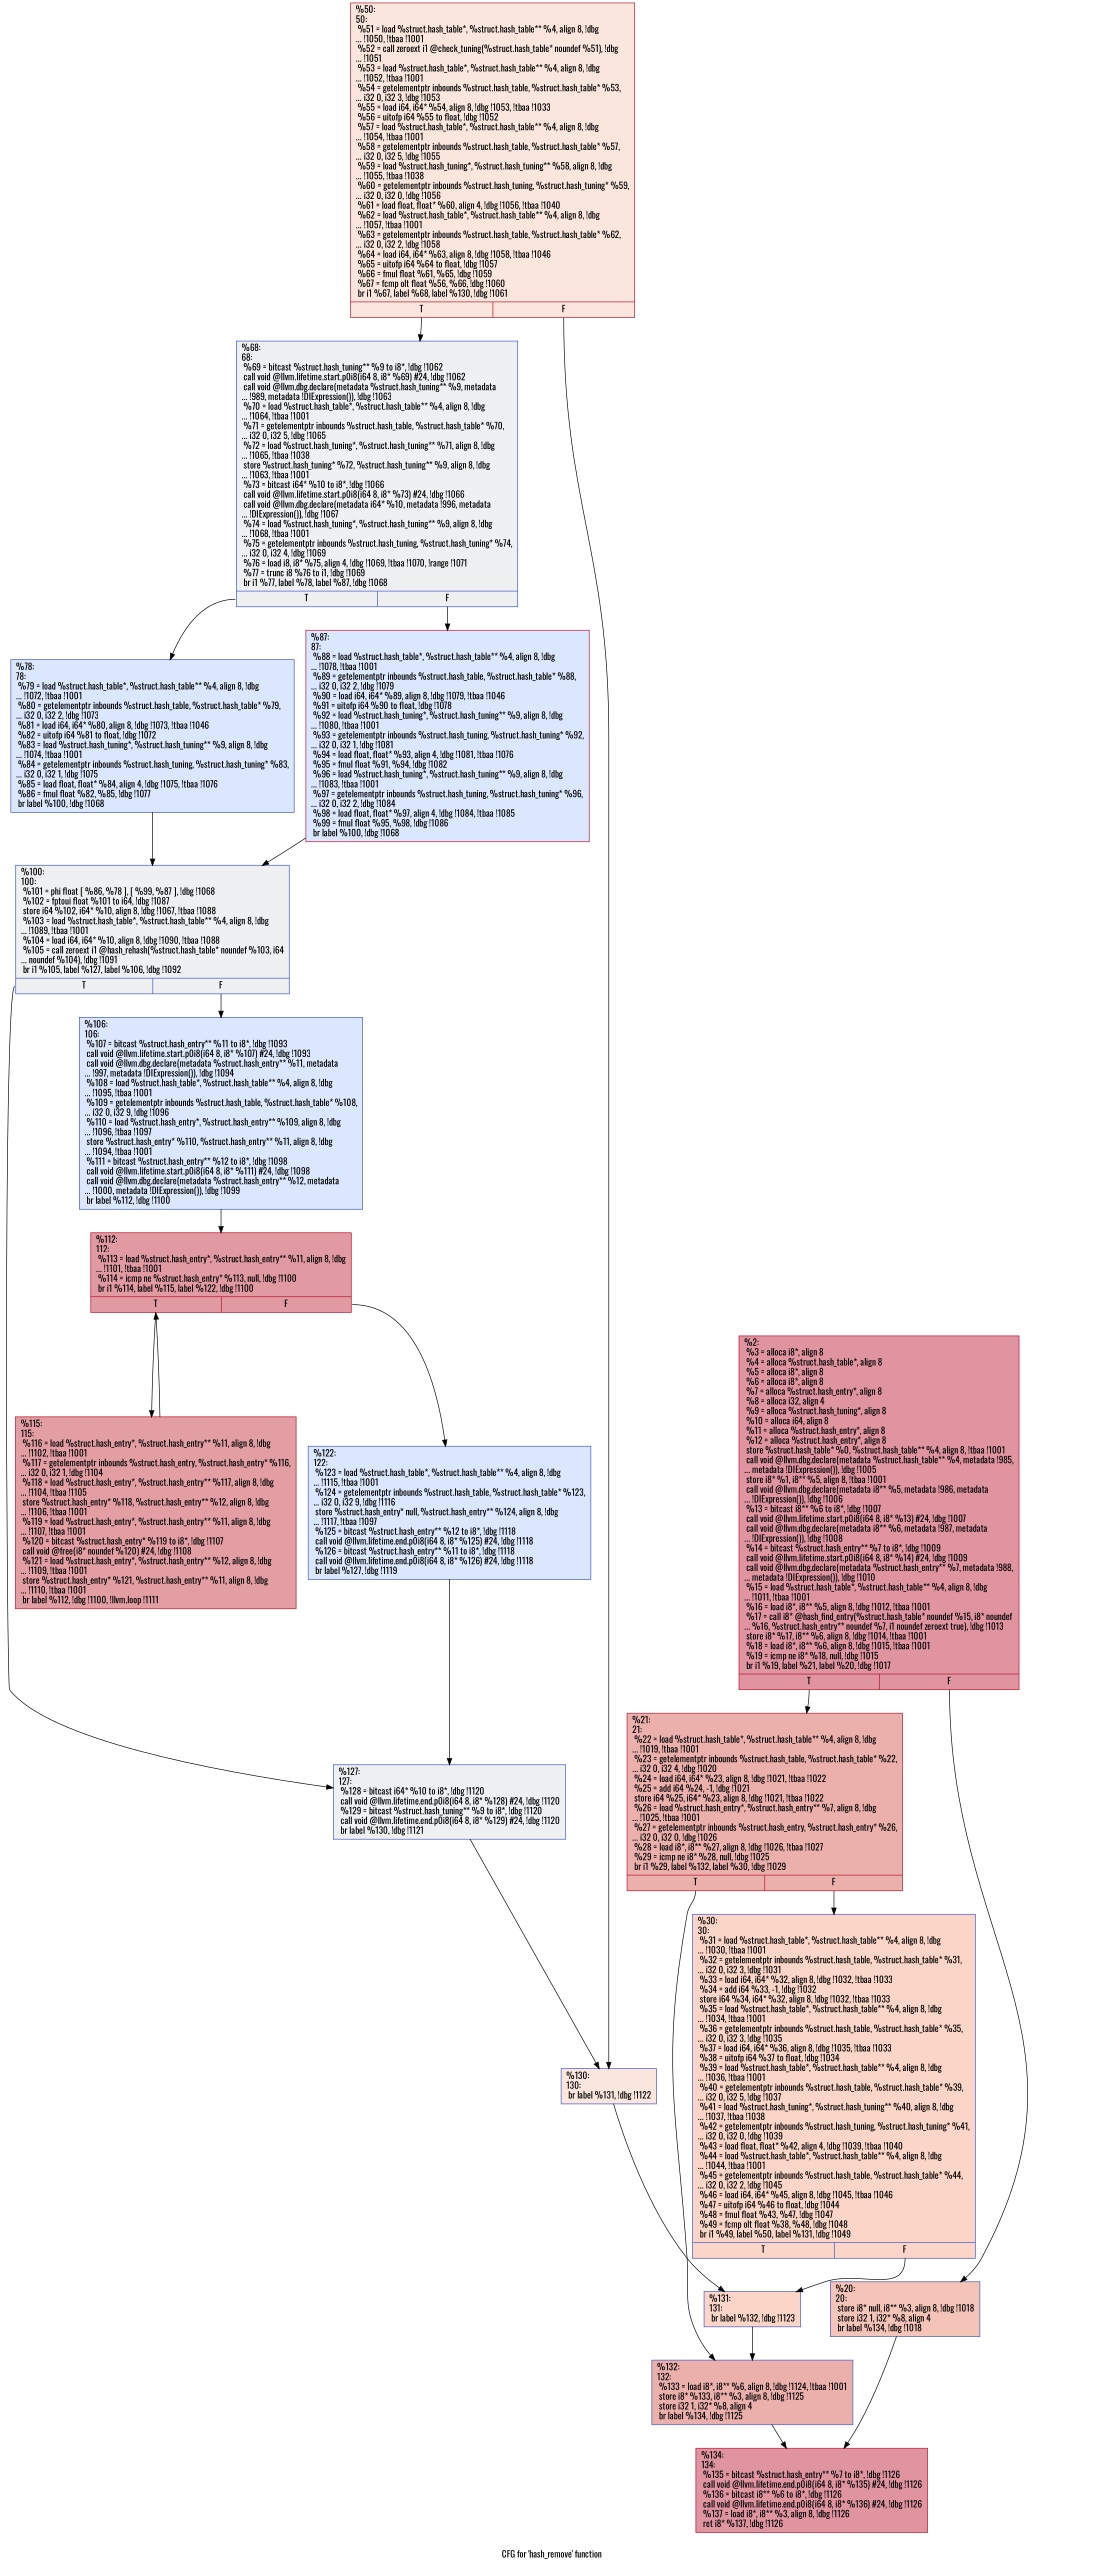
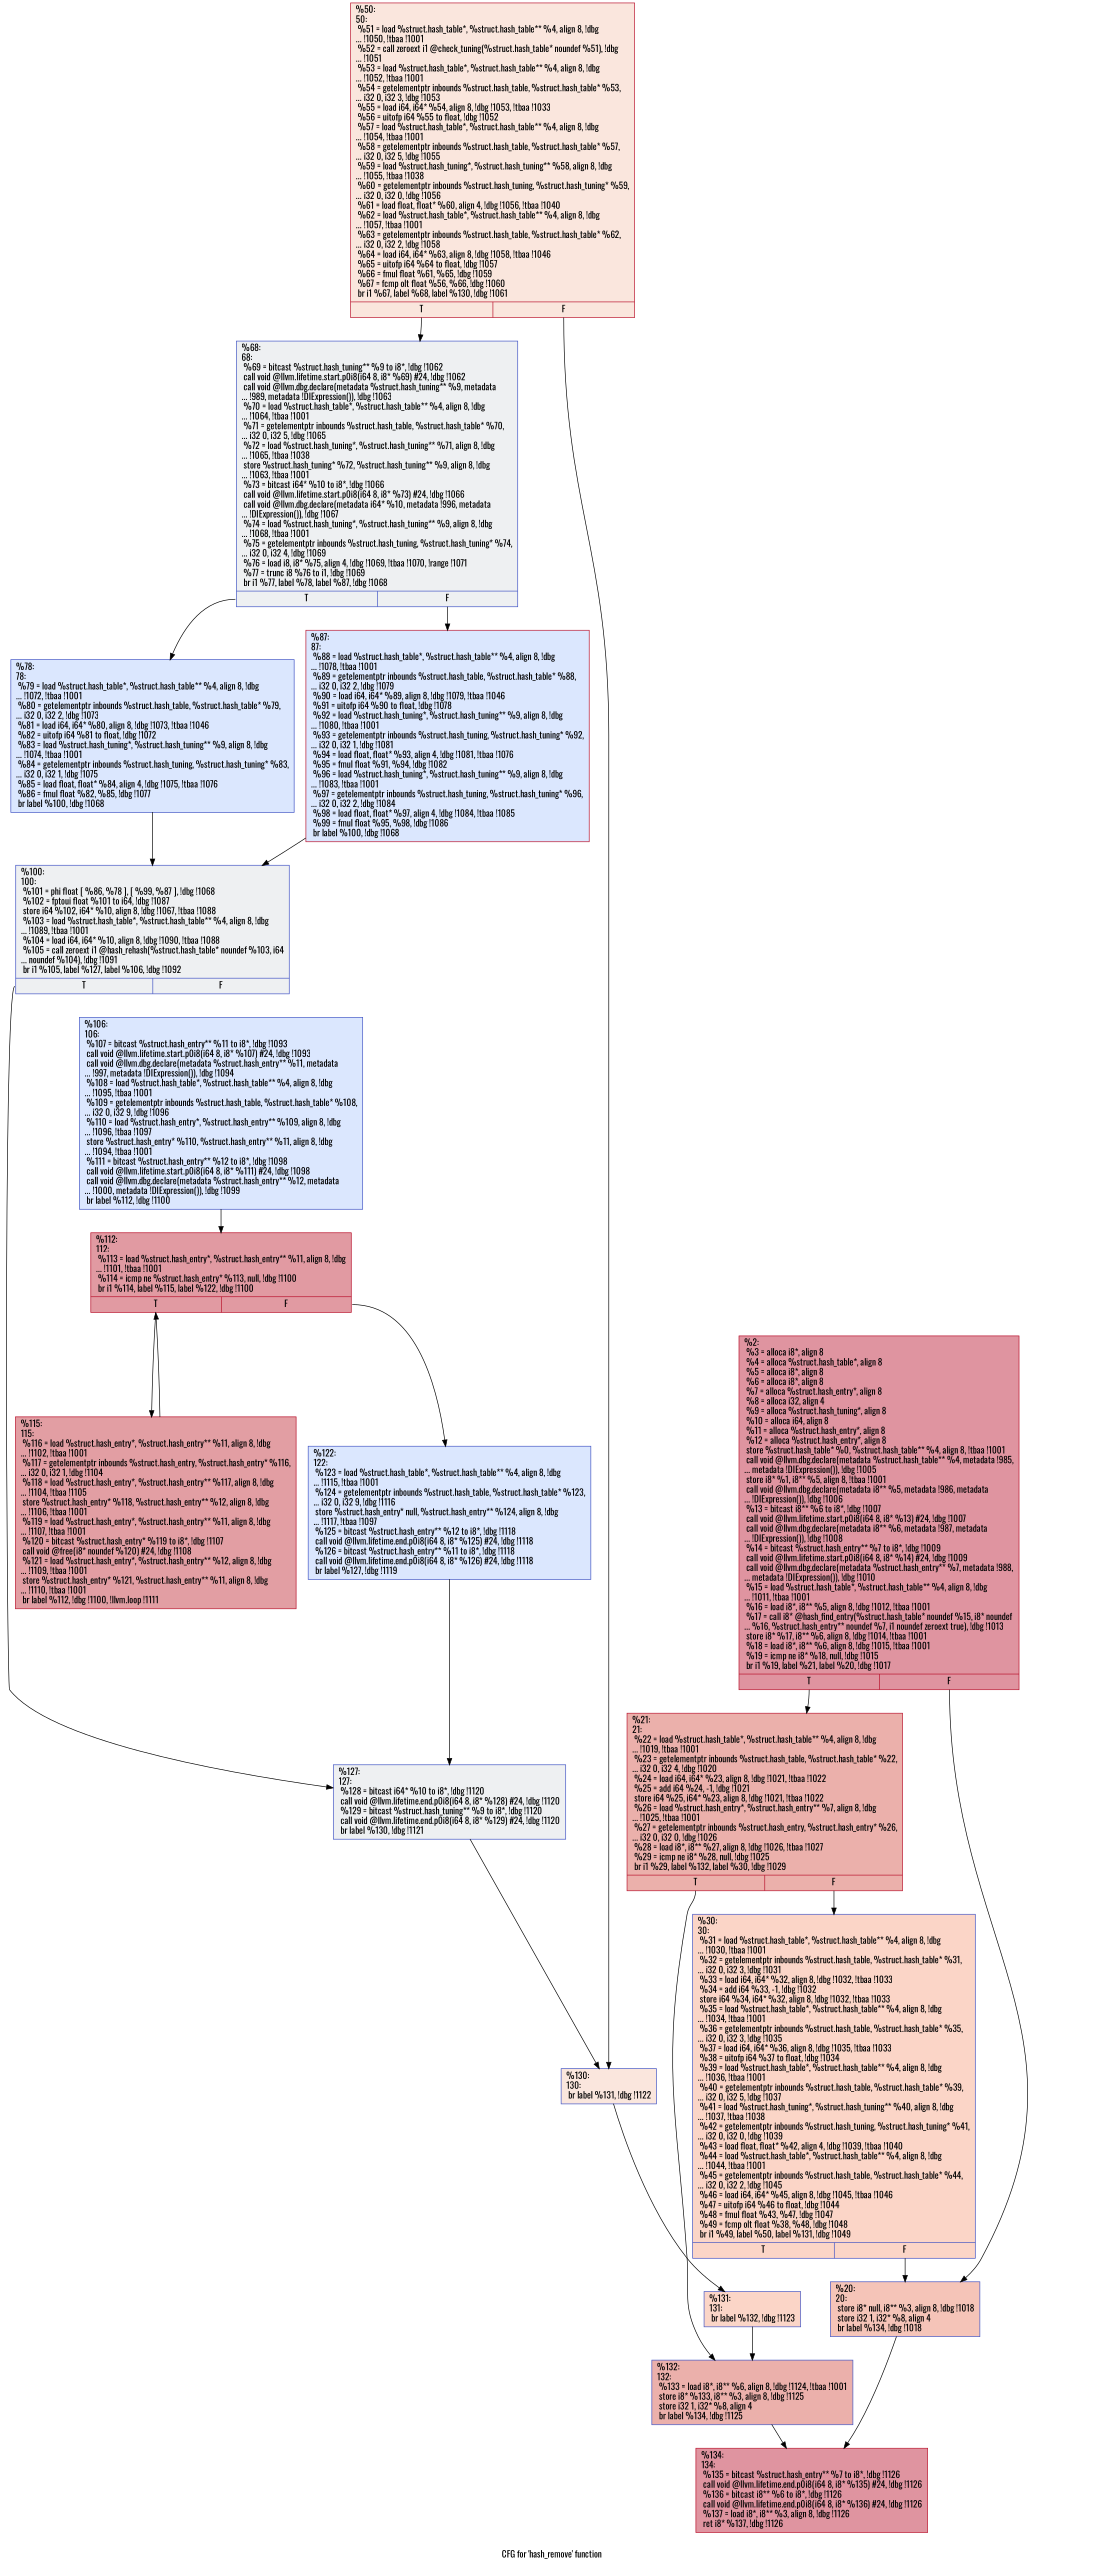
edge "%100:" -> "%106:": removed
edge "%30:" -> "%131:": now "%30:" -> "%20:"
